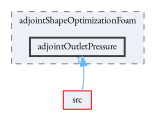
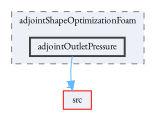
edge "src" -> "adjointOutletPressure": reversed
